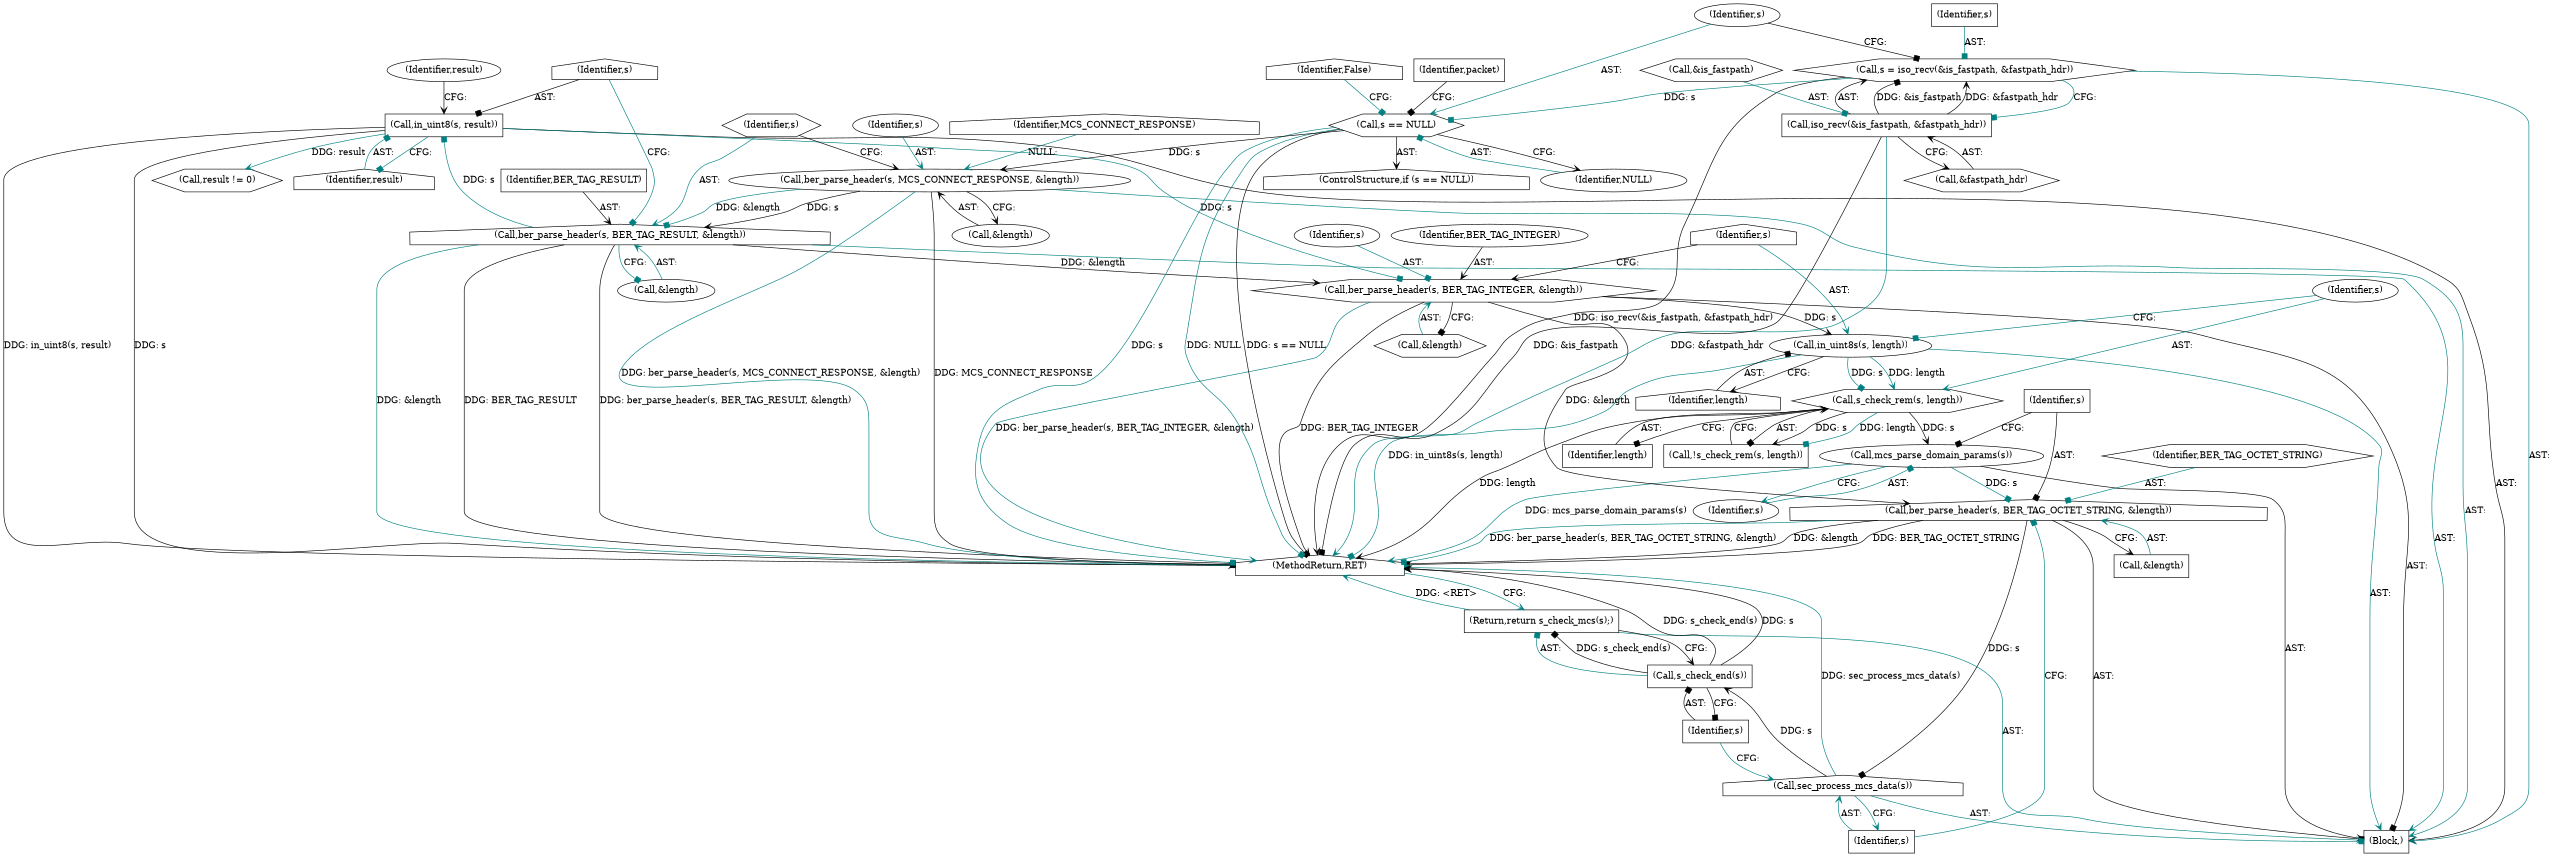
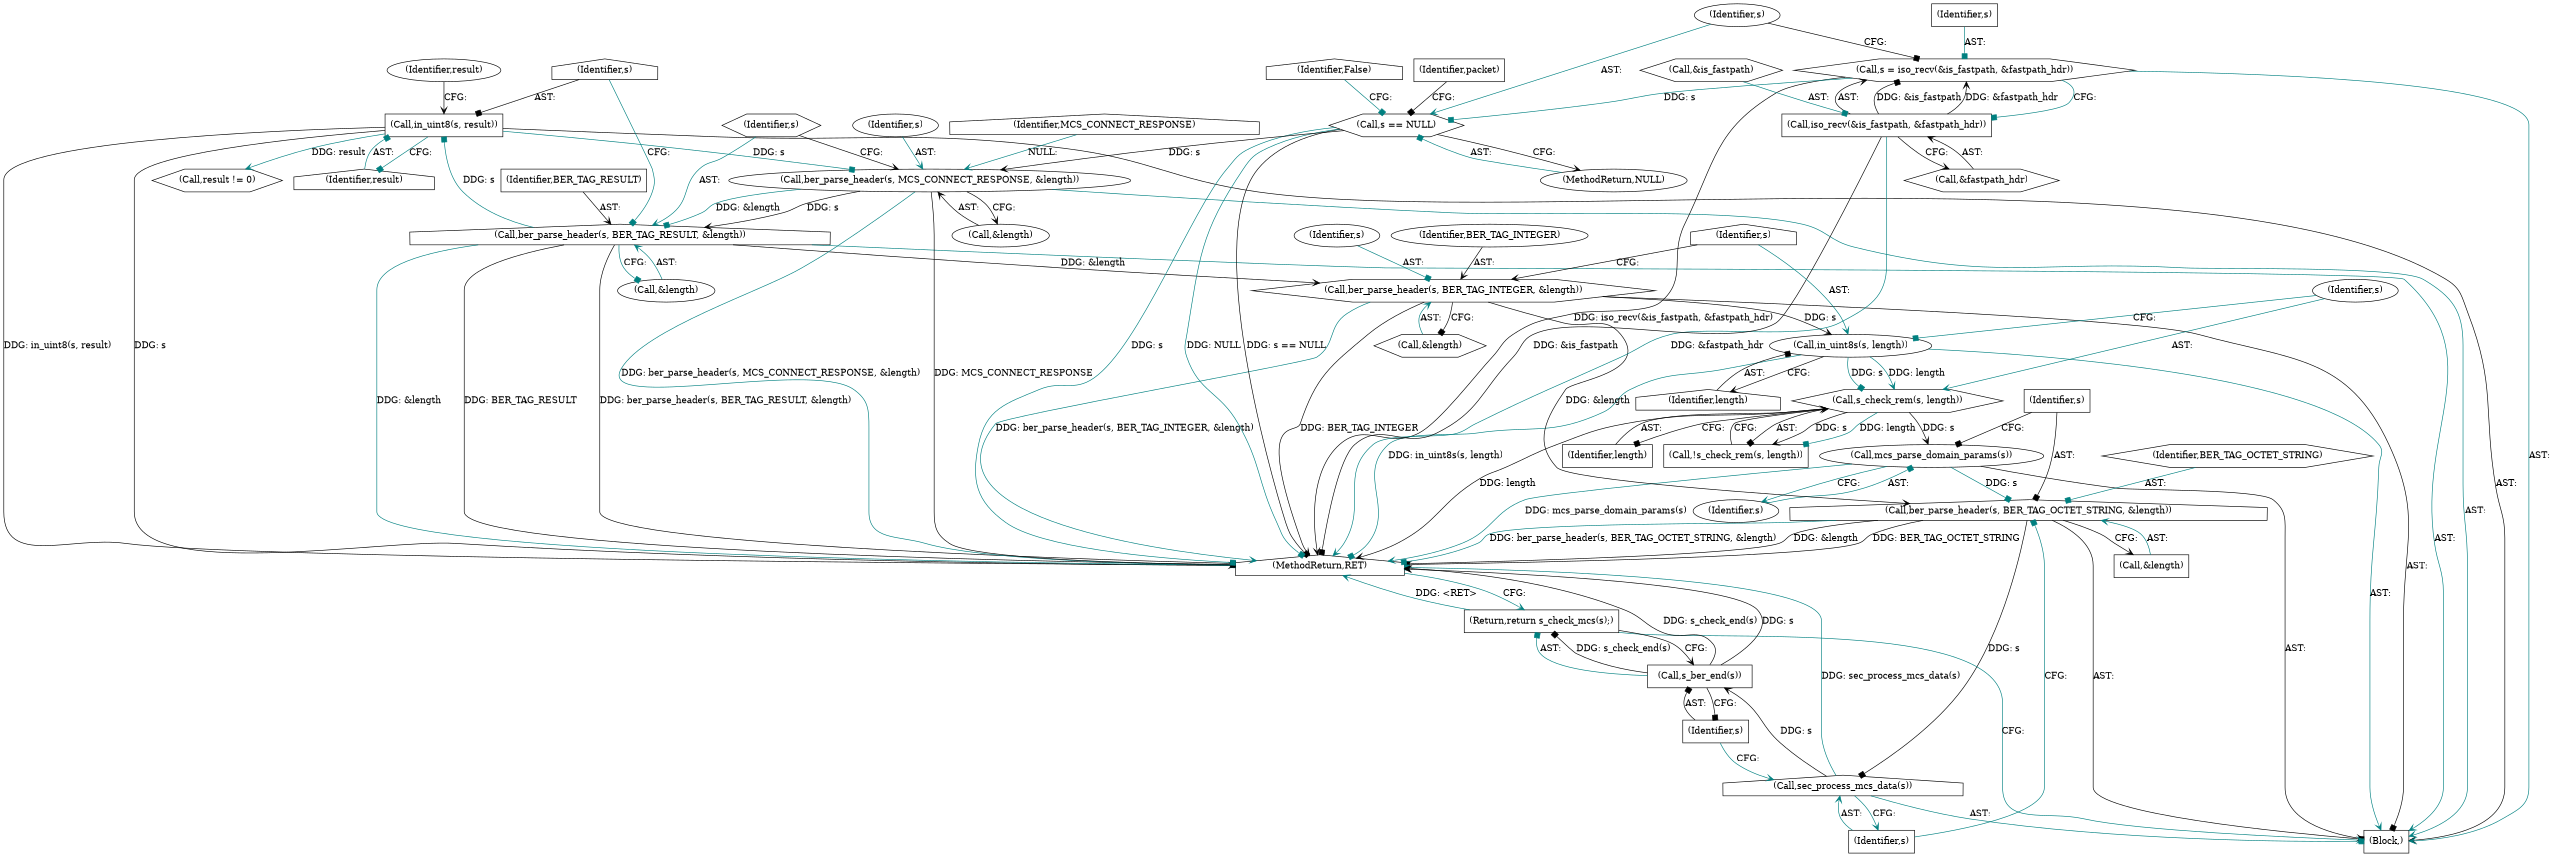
edge "(Call,in_uint8(s, result))" -> "(Call,ber_parse_header(s, BER_TAG_INTEGER, &length))": now "(Call,in_uint8(s, result))" -> "(Call,ber_parse_header(s, MCS_CONNECT_RESPONSE, &length))"
node "(ControlStructure,if (s == NULL))": removed
node "(Identifier,NULL)": label "(Identifier,NULL)" -> "(MethodReturn,NULL)"
node "(Call,s_check_end(s))": label "(Call,s_check_end(s))" -> "(Call,s_ber_end(s))"
edge "(Return,return s_check_mcs(s);)" -> "(Block,)": label "AST: " -> "CFG: "
